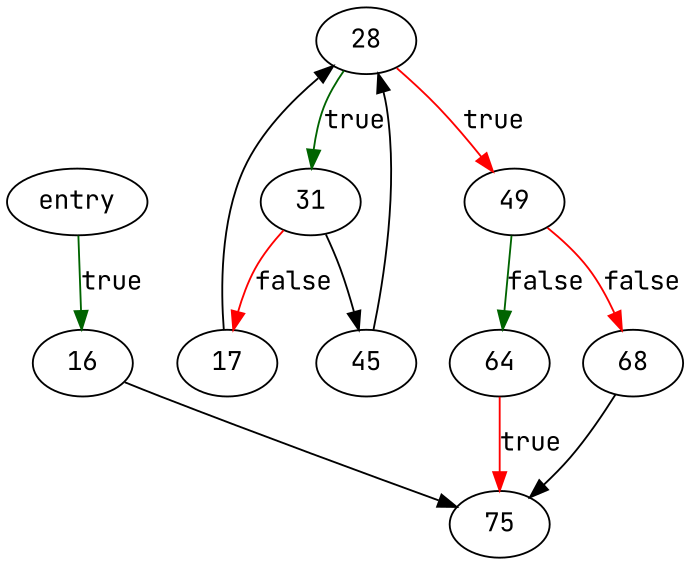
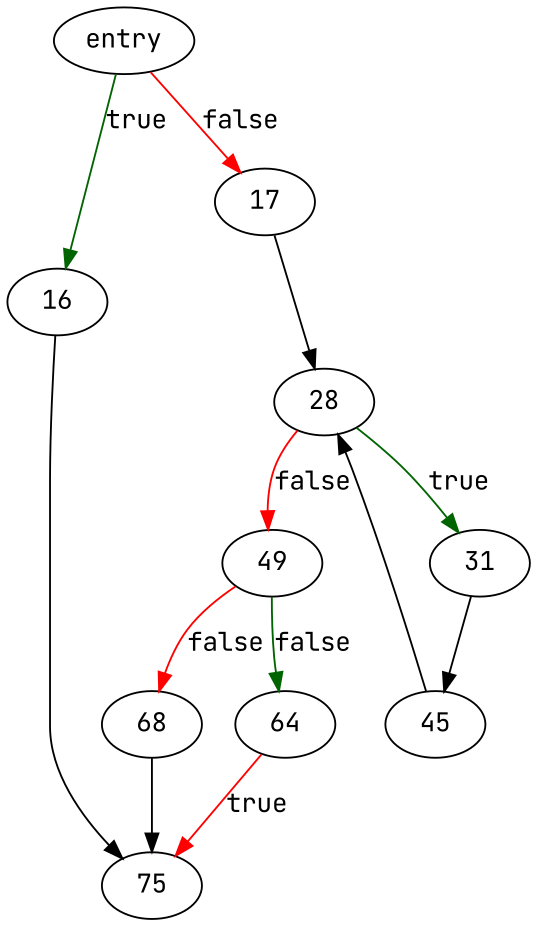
edge "28" -> "49": label "true" -> "false"
edge "31" -> "17": now "entry" -> "17"
